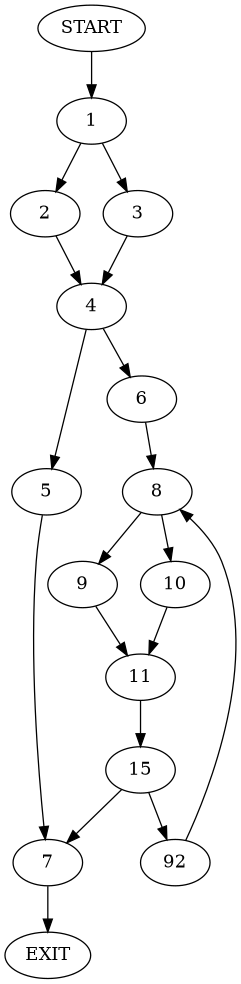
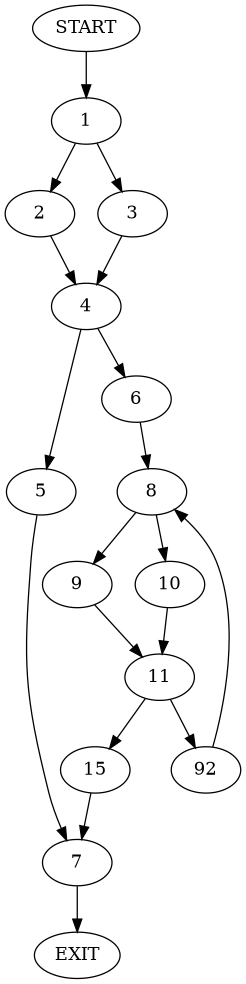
edge "15" -> "92": now "11" -> "92"
